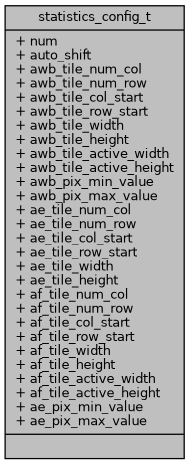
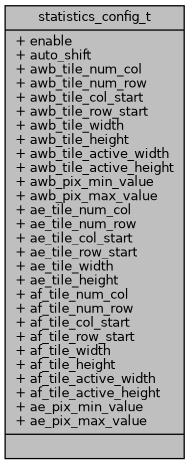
node "statistics_config_t": text "+ num" -> "+ enable"
